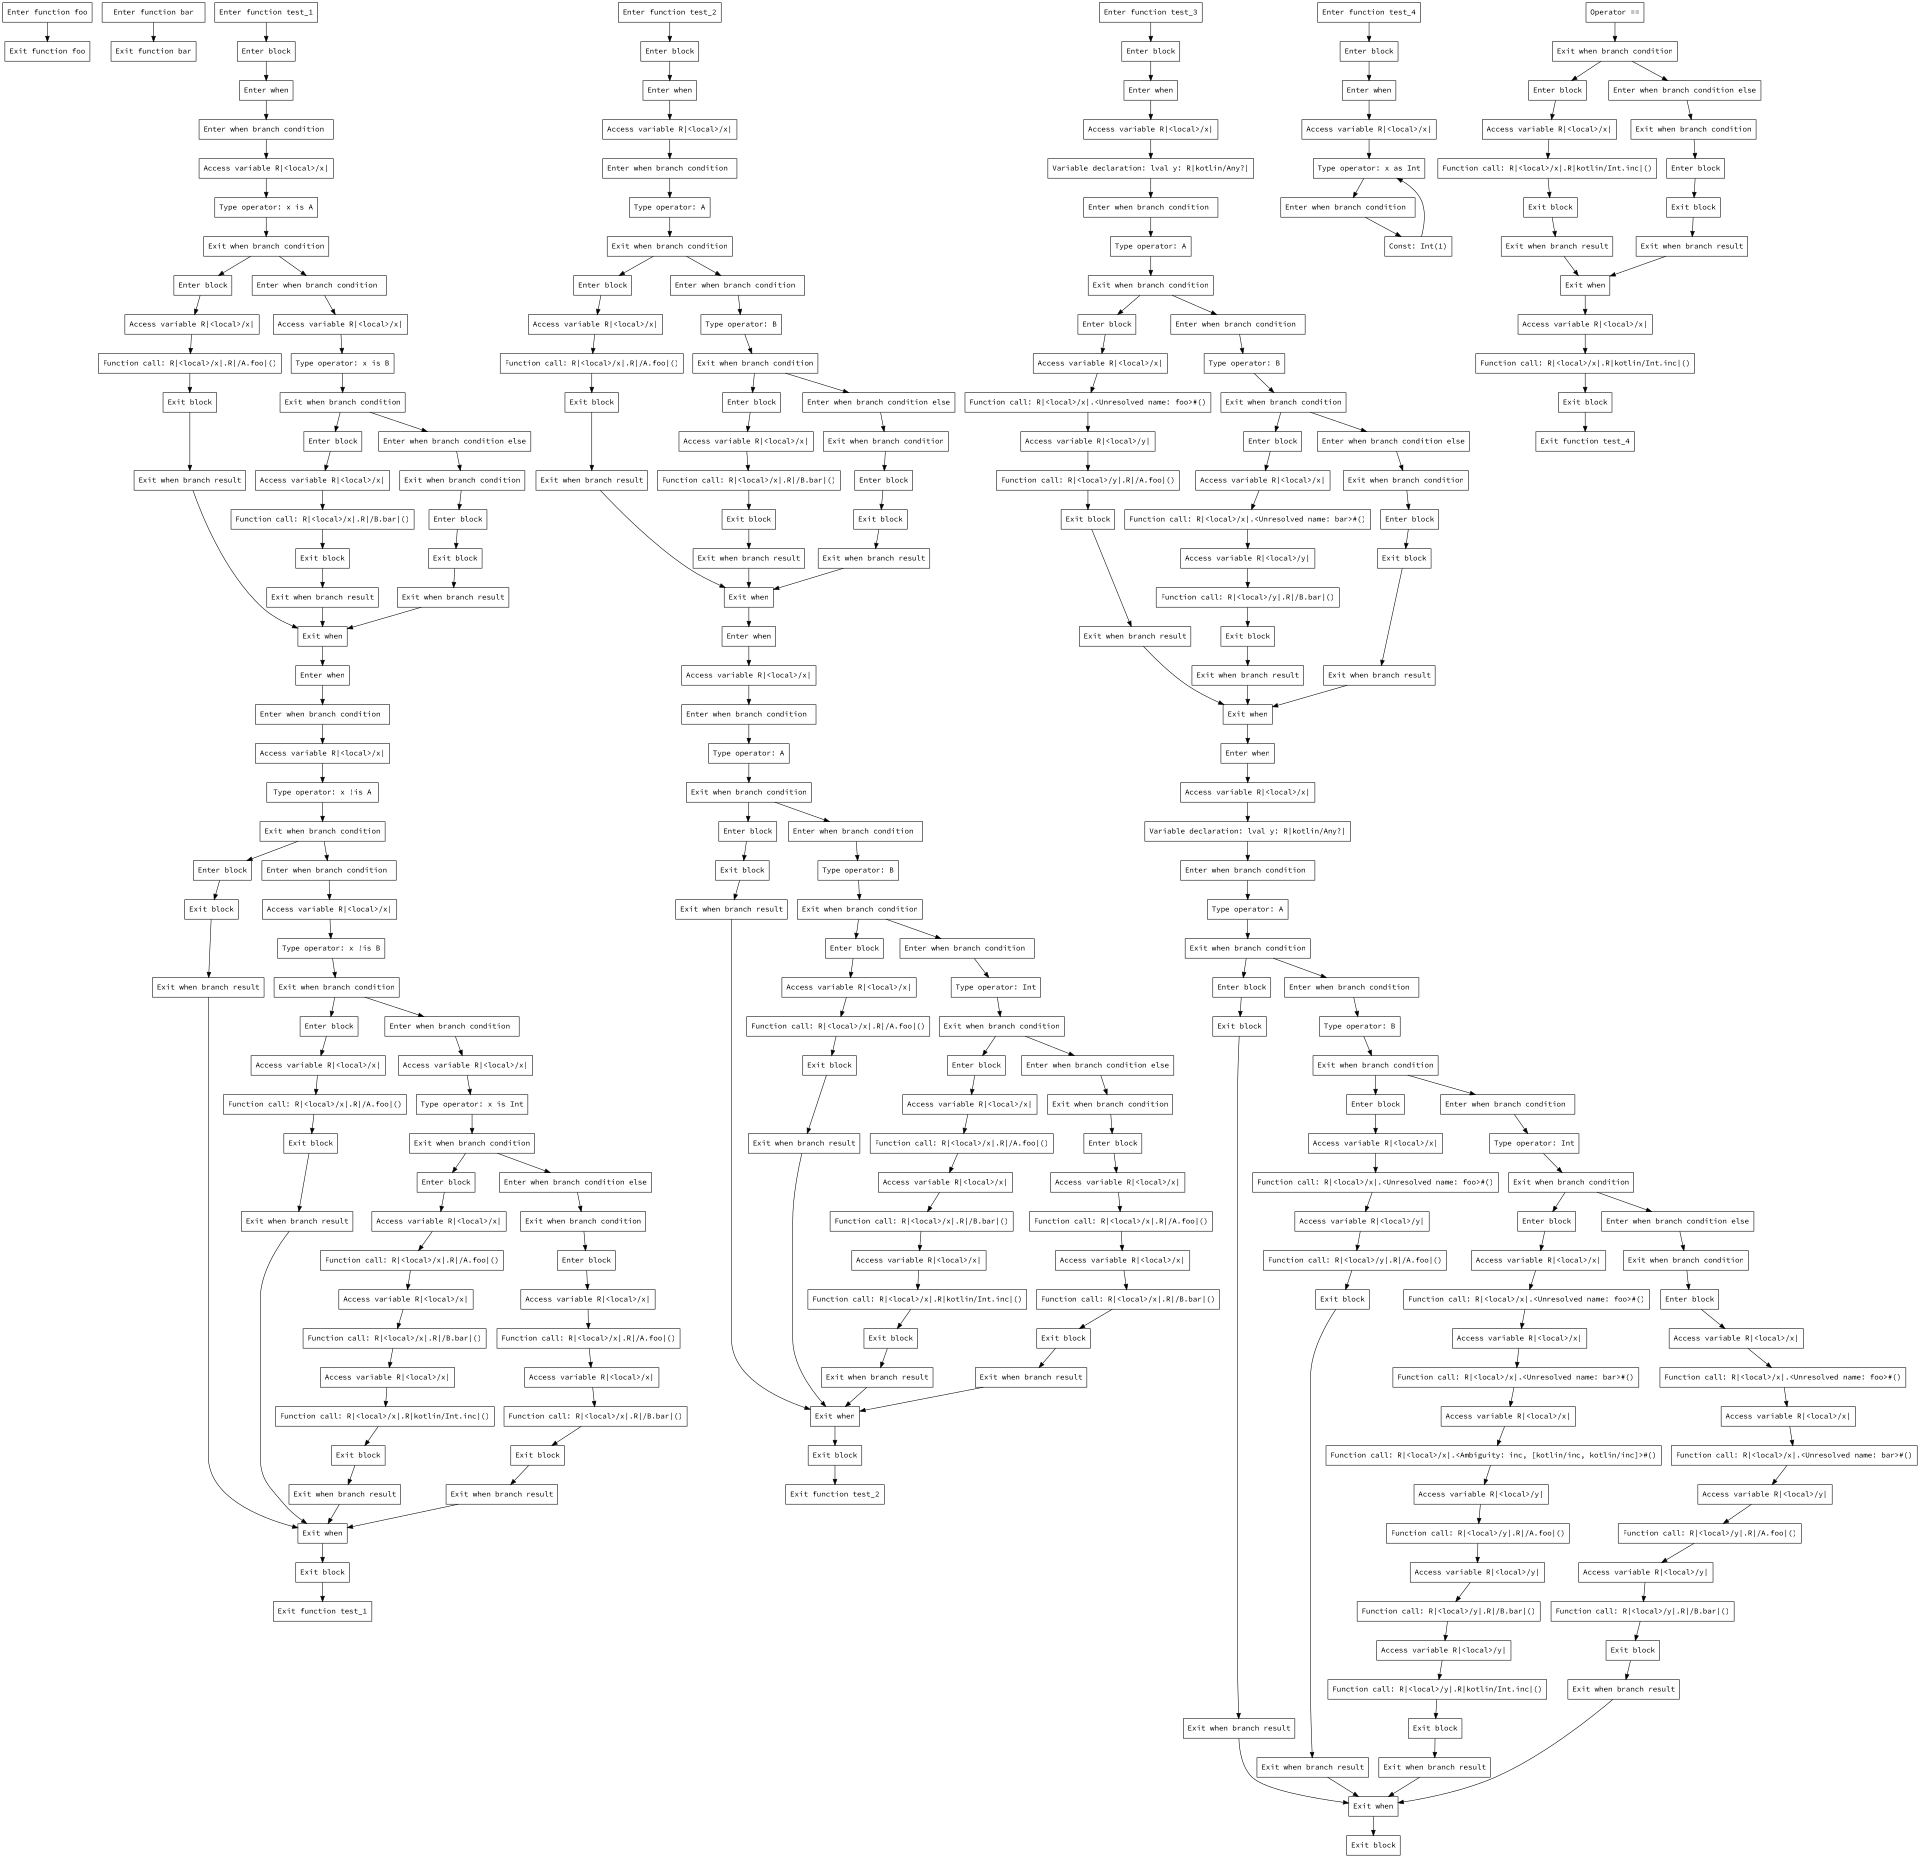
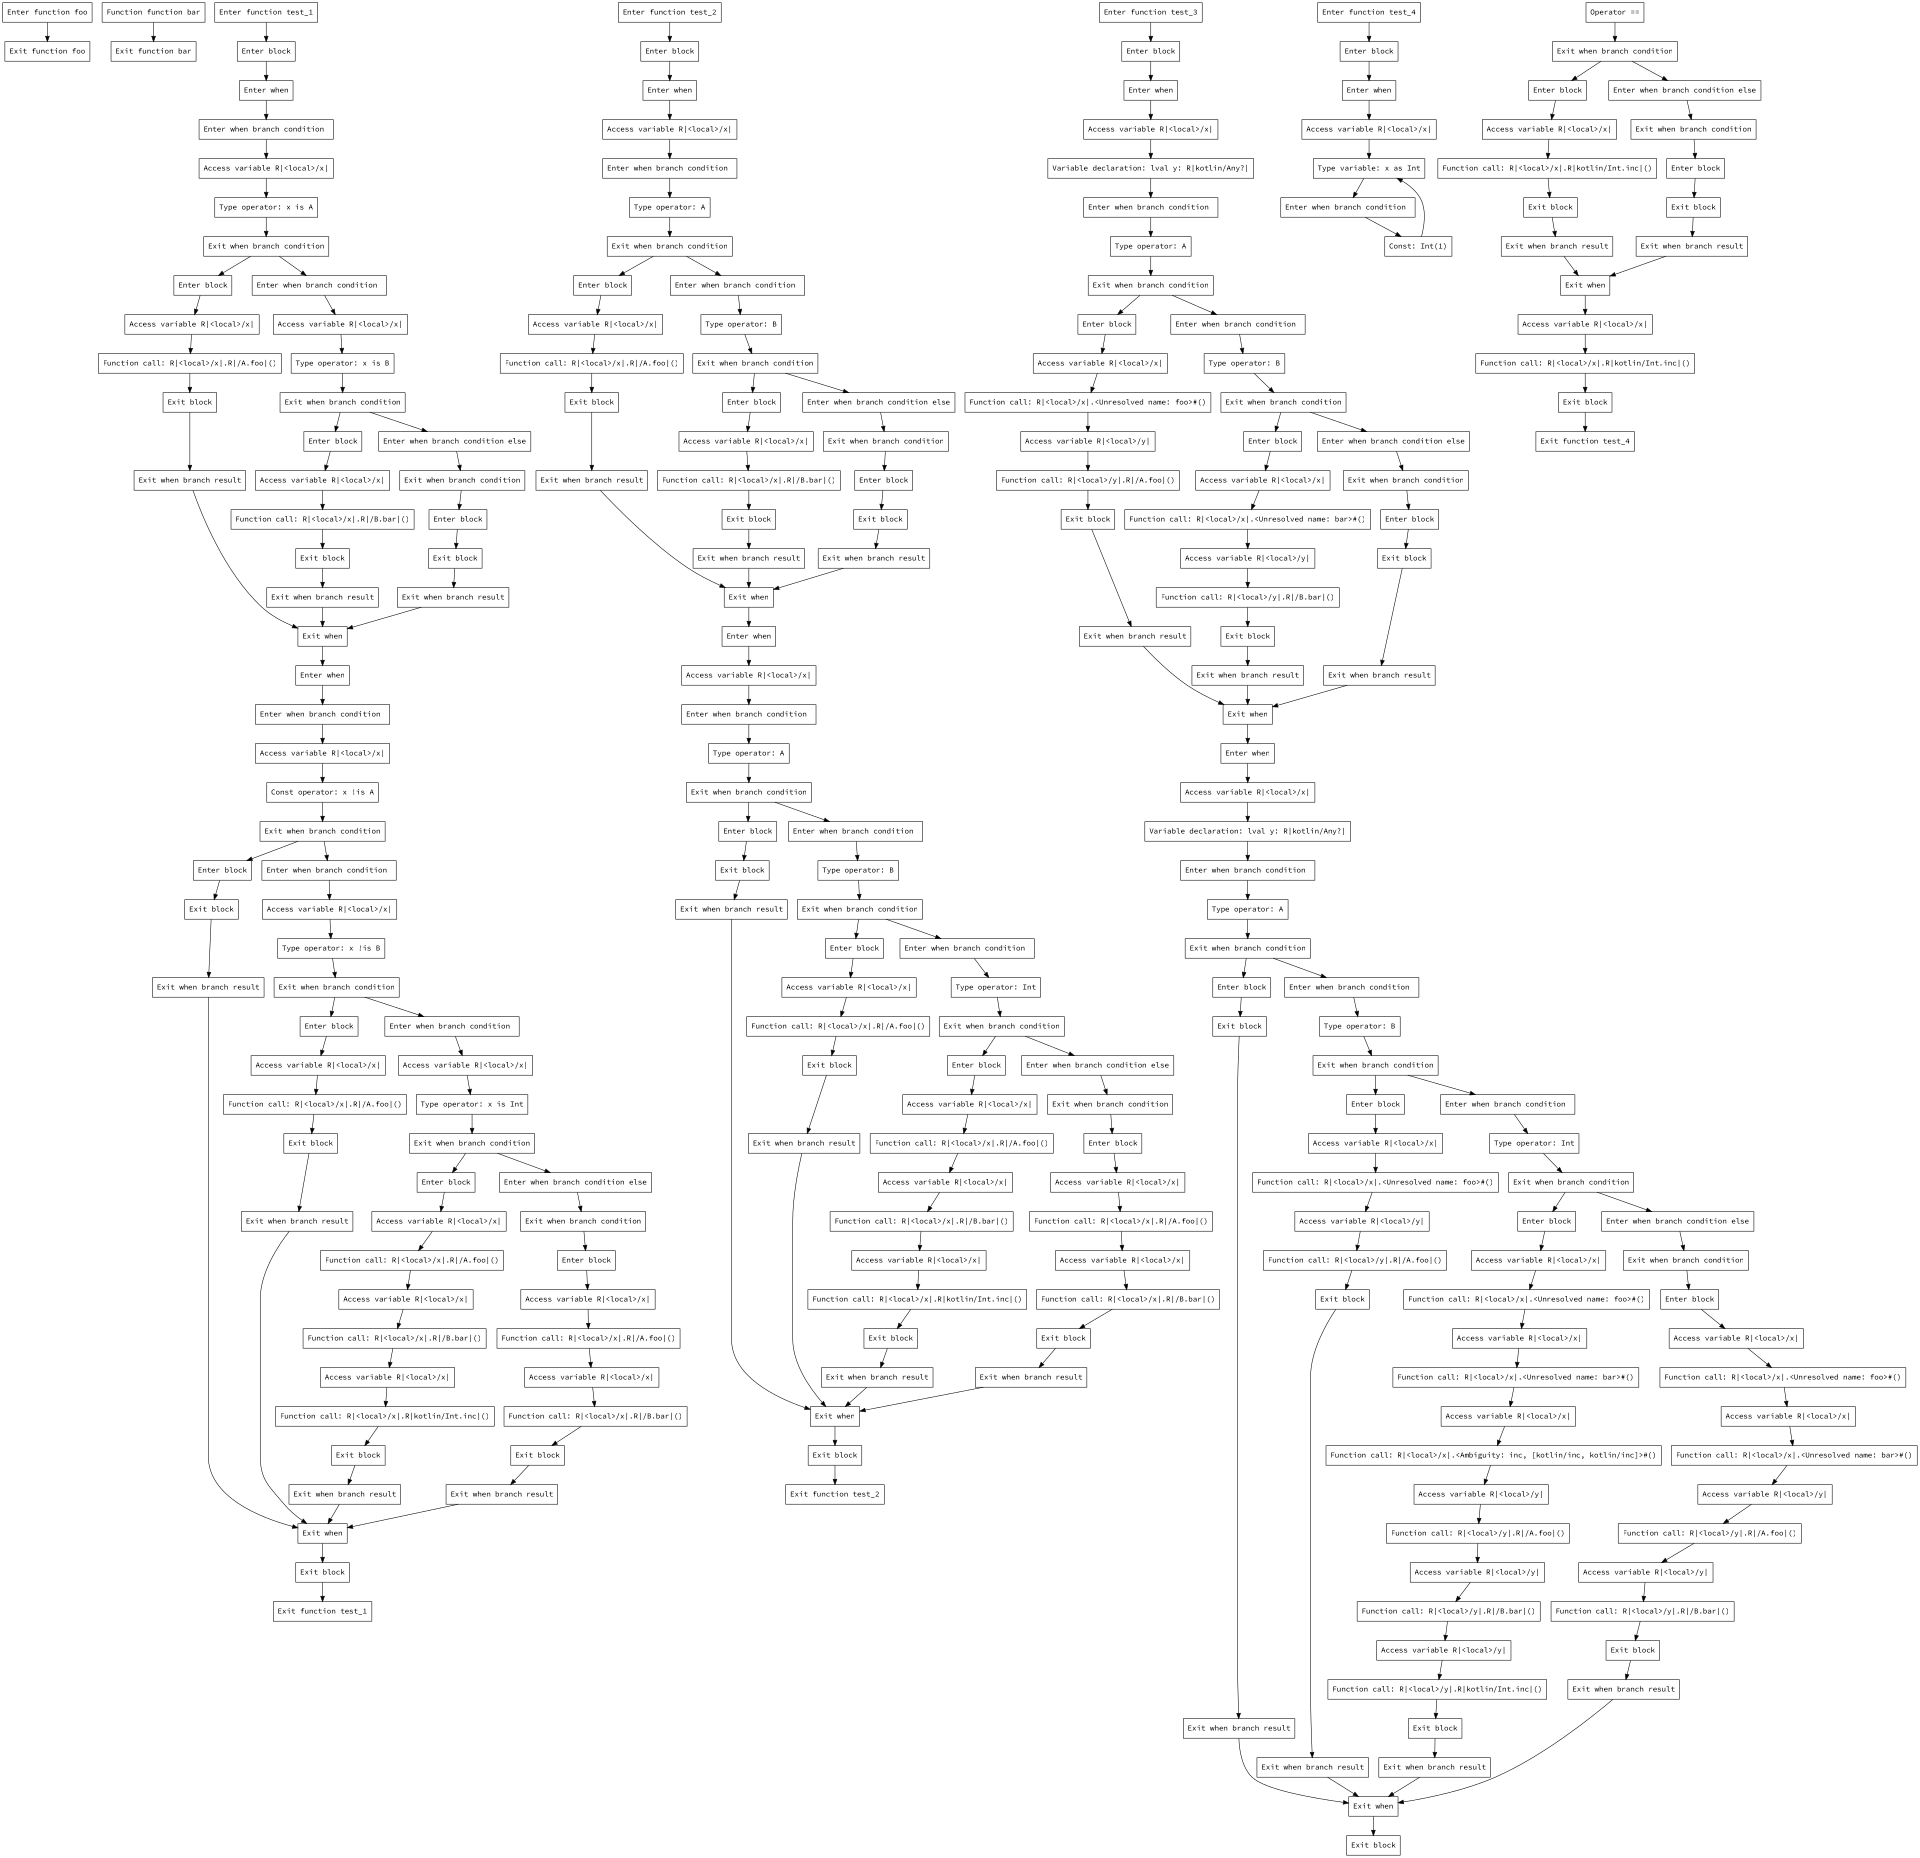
node "Enter function bar": label "Enter function bar" -> "Function function bar"
node "Type operator: x as Int": label "Type operator: x as Int" -> "Type variable: x as Int"
node "Type operator: x !is A": label "Type operator: x !is A" -> "Const operator: x !is A"
